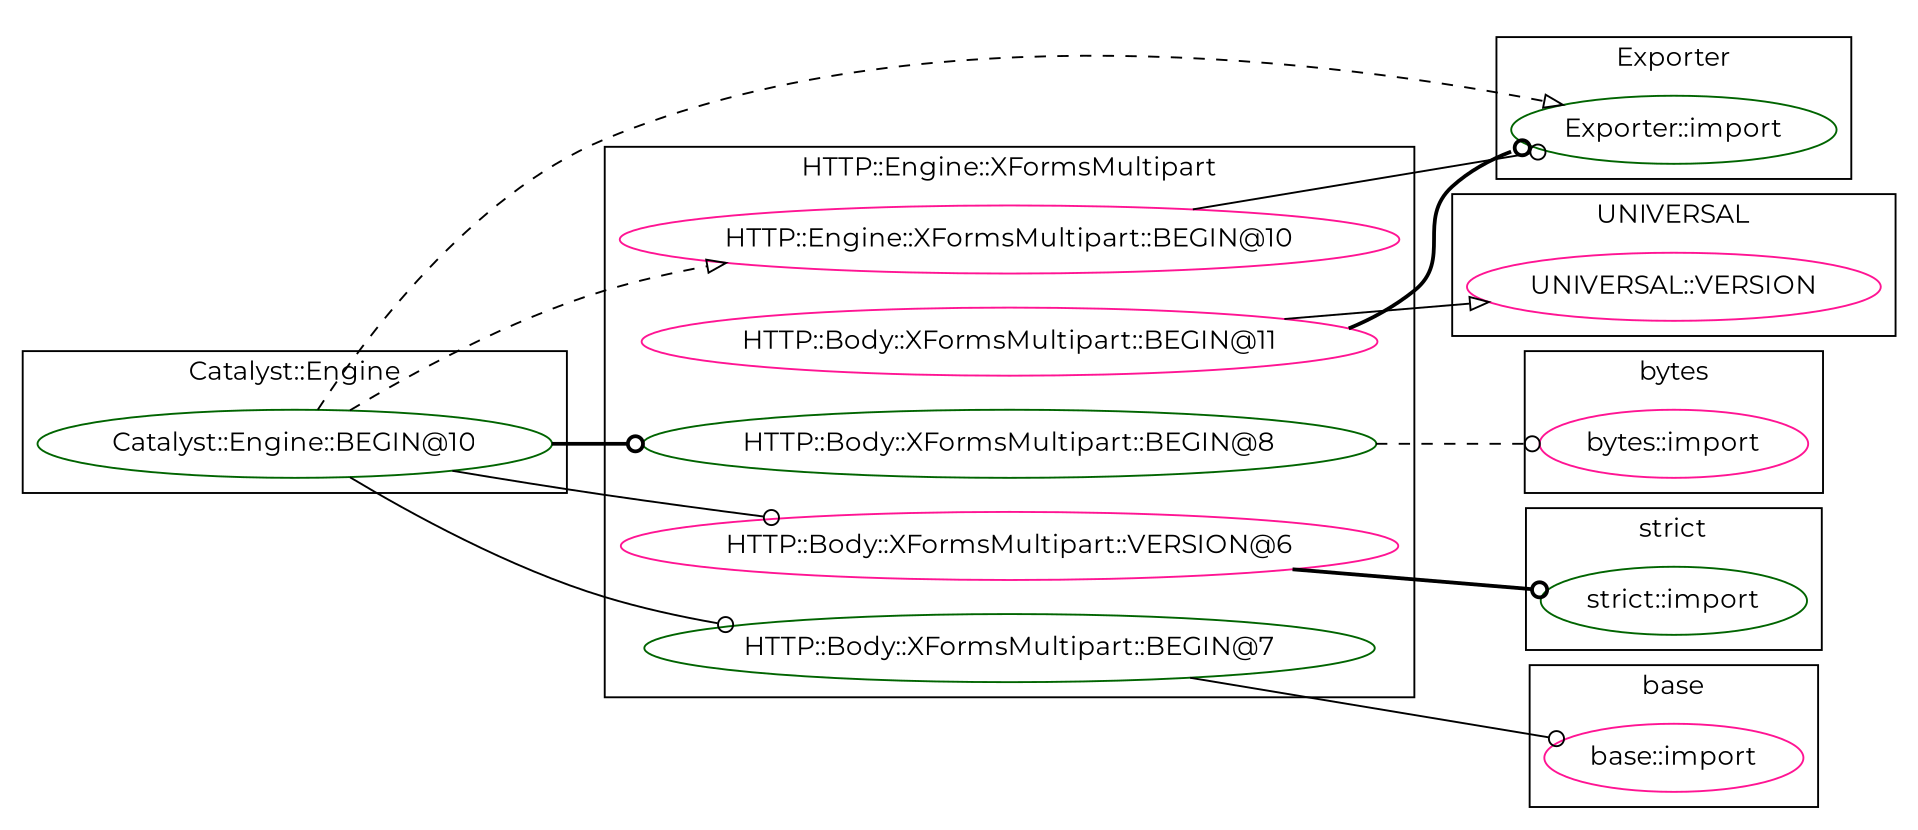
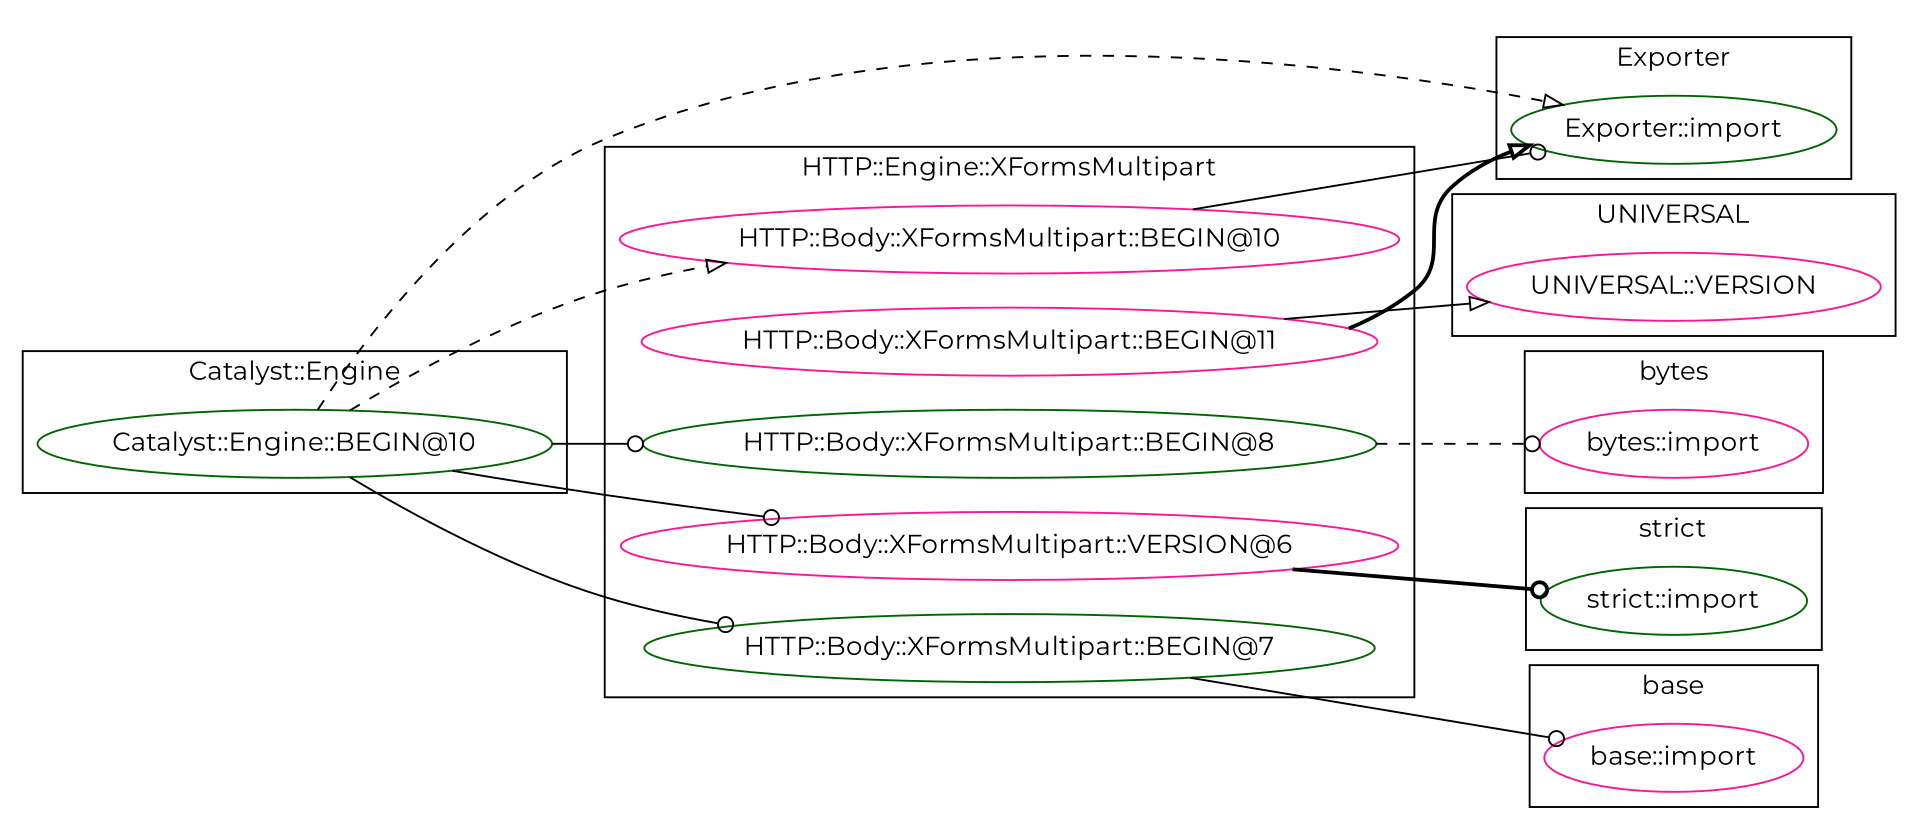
node "HTTP::Engine::XFormsMultipart::BEGIN@10": label "HTTP::Engine::XFormsMultipart::BEGIN@10" -> "HTTP::Body::XFormsMultipart::BEGIN@10"
edge "HTTP::Body::XFormsMultipart::BEGIN@11" -> "Exporter::import": arrowhead odot -> onormal
edge "Catalyst::Engine::BEGIN@10" -> "HTTP::Body::XFormsMultipart::BEGIN@8": style bold -> solid
